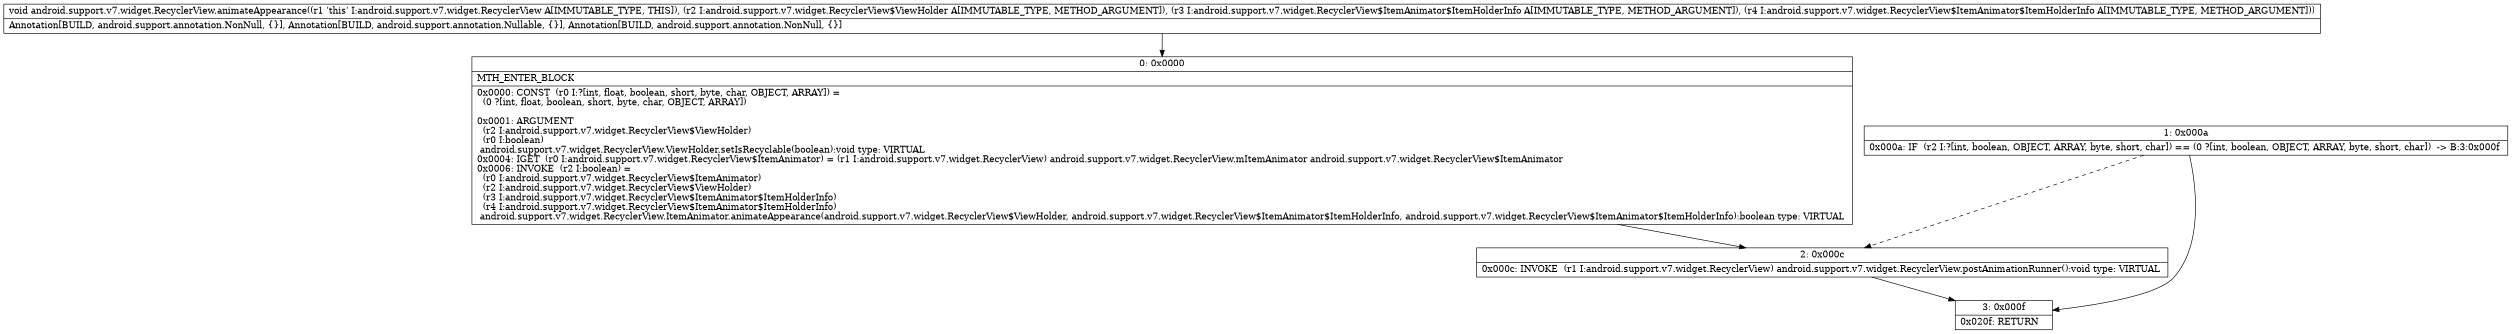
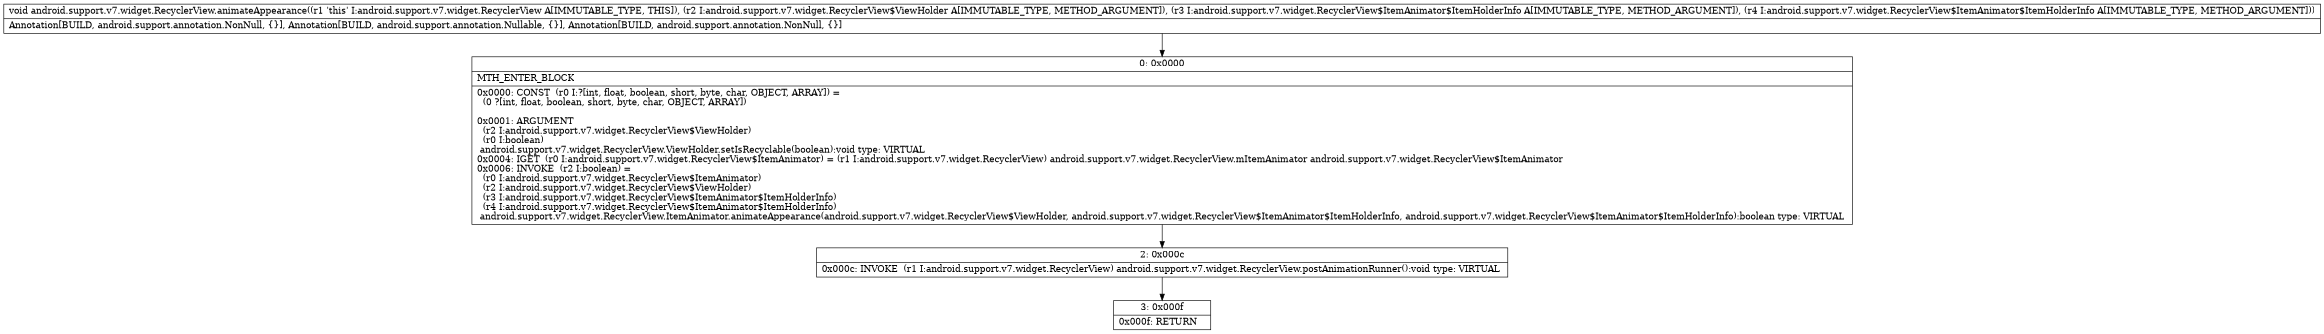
node "1: 0x000a": removed
node "3: 0x000f": text "0x020f: RETURN" -> "0x000f: RETURN"
